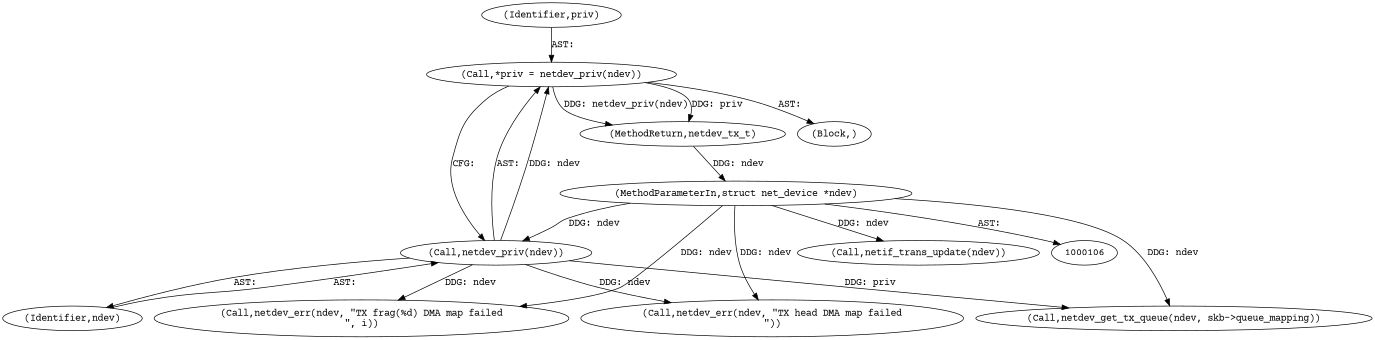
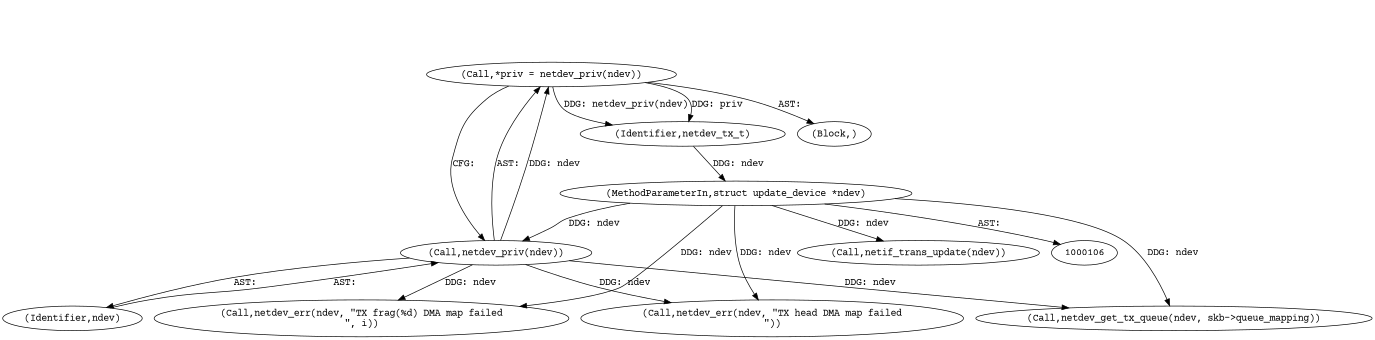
node "(Identifier,priv)": removed
node "(MethodReturn,netdev_tx_t)": label "(MethodReturn,netdev_tx_t)" -> "(Identifier,netdev_tx_t)"
node "(MethodParameterIn,struct net_device *ndev)": label "(MethodParameterIn,struct net_device *ndev)" -> "(MethodParameterIn,struct update_device *ndev)"
edge "(Call,netdev_priv(ndev))" -> "(Call,netdev_get_tx_queue(ndev, skb->queue_mapping))": label "DDG: priv" -> "DDG: ndev"
